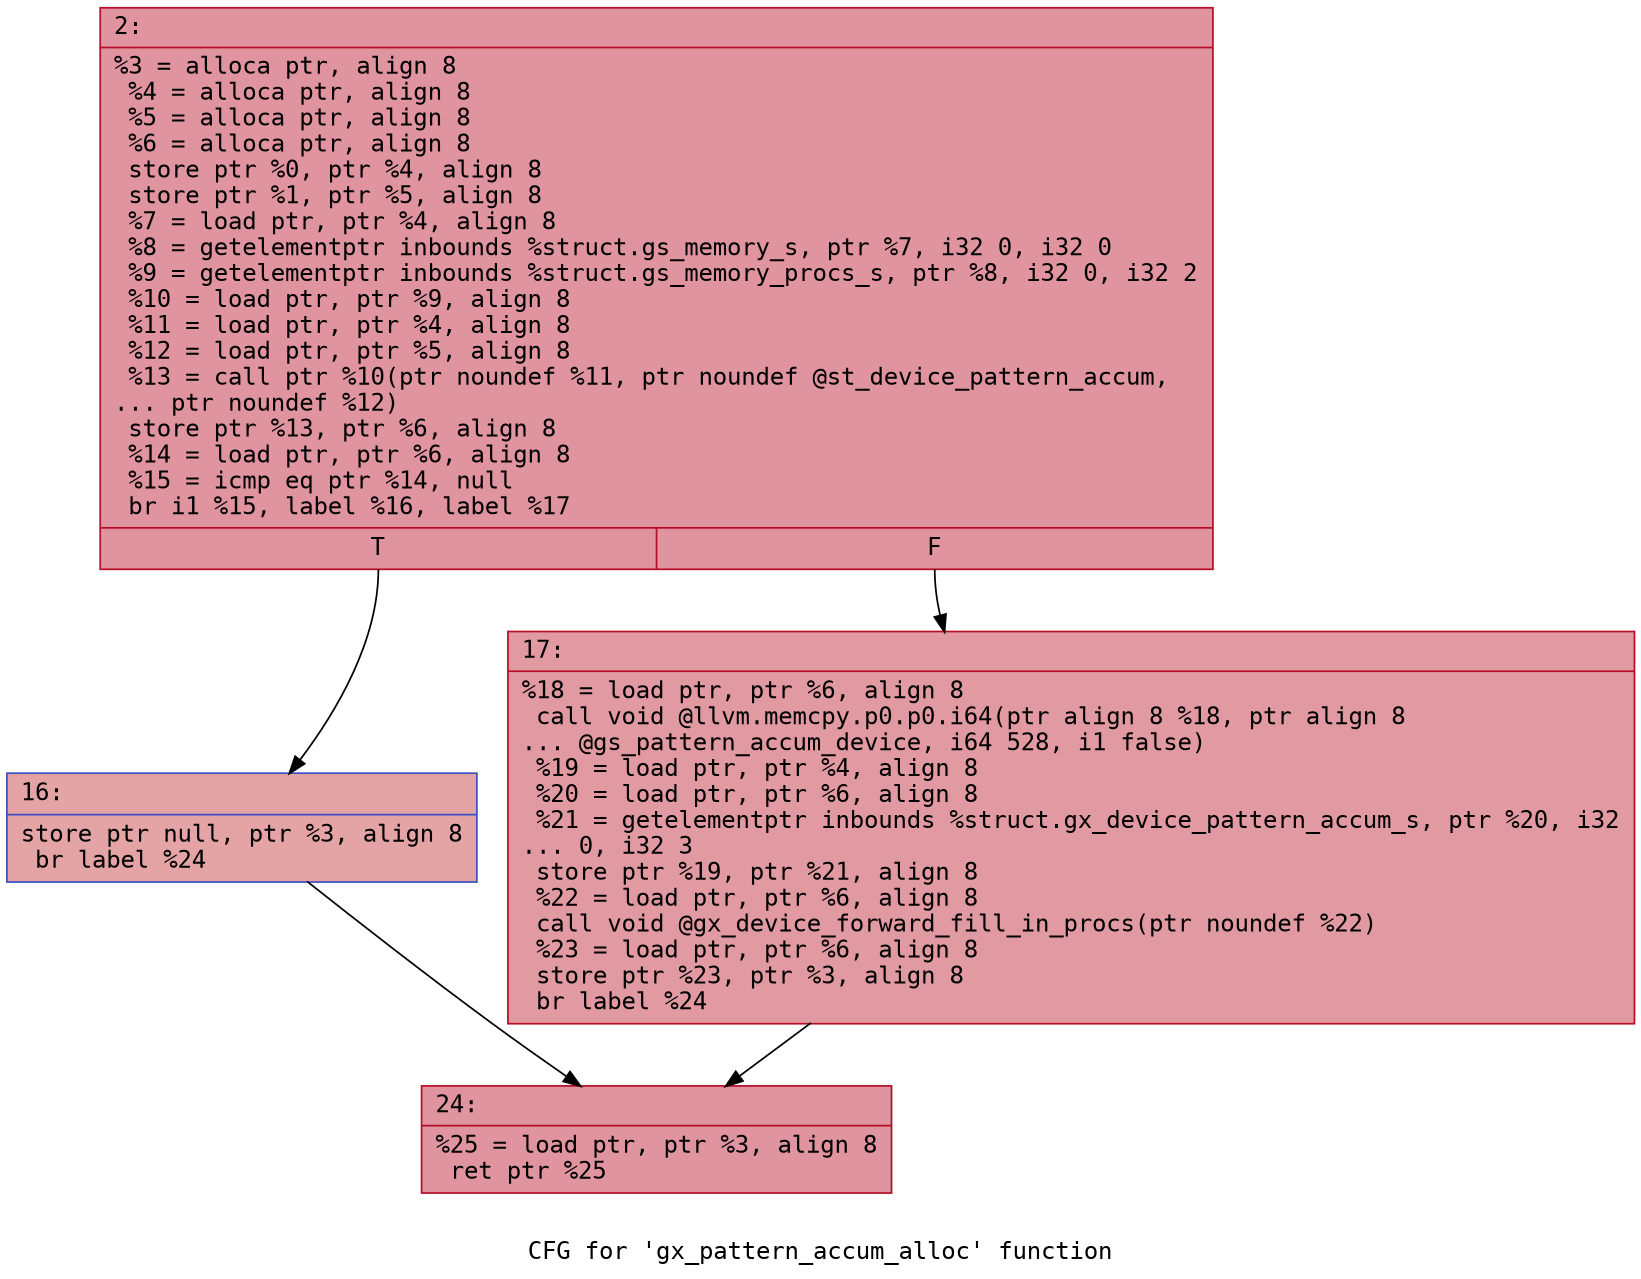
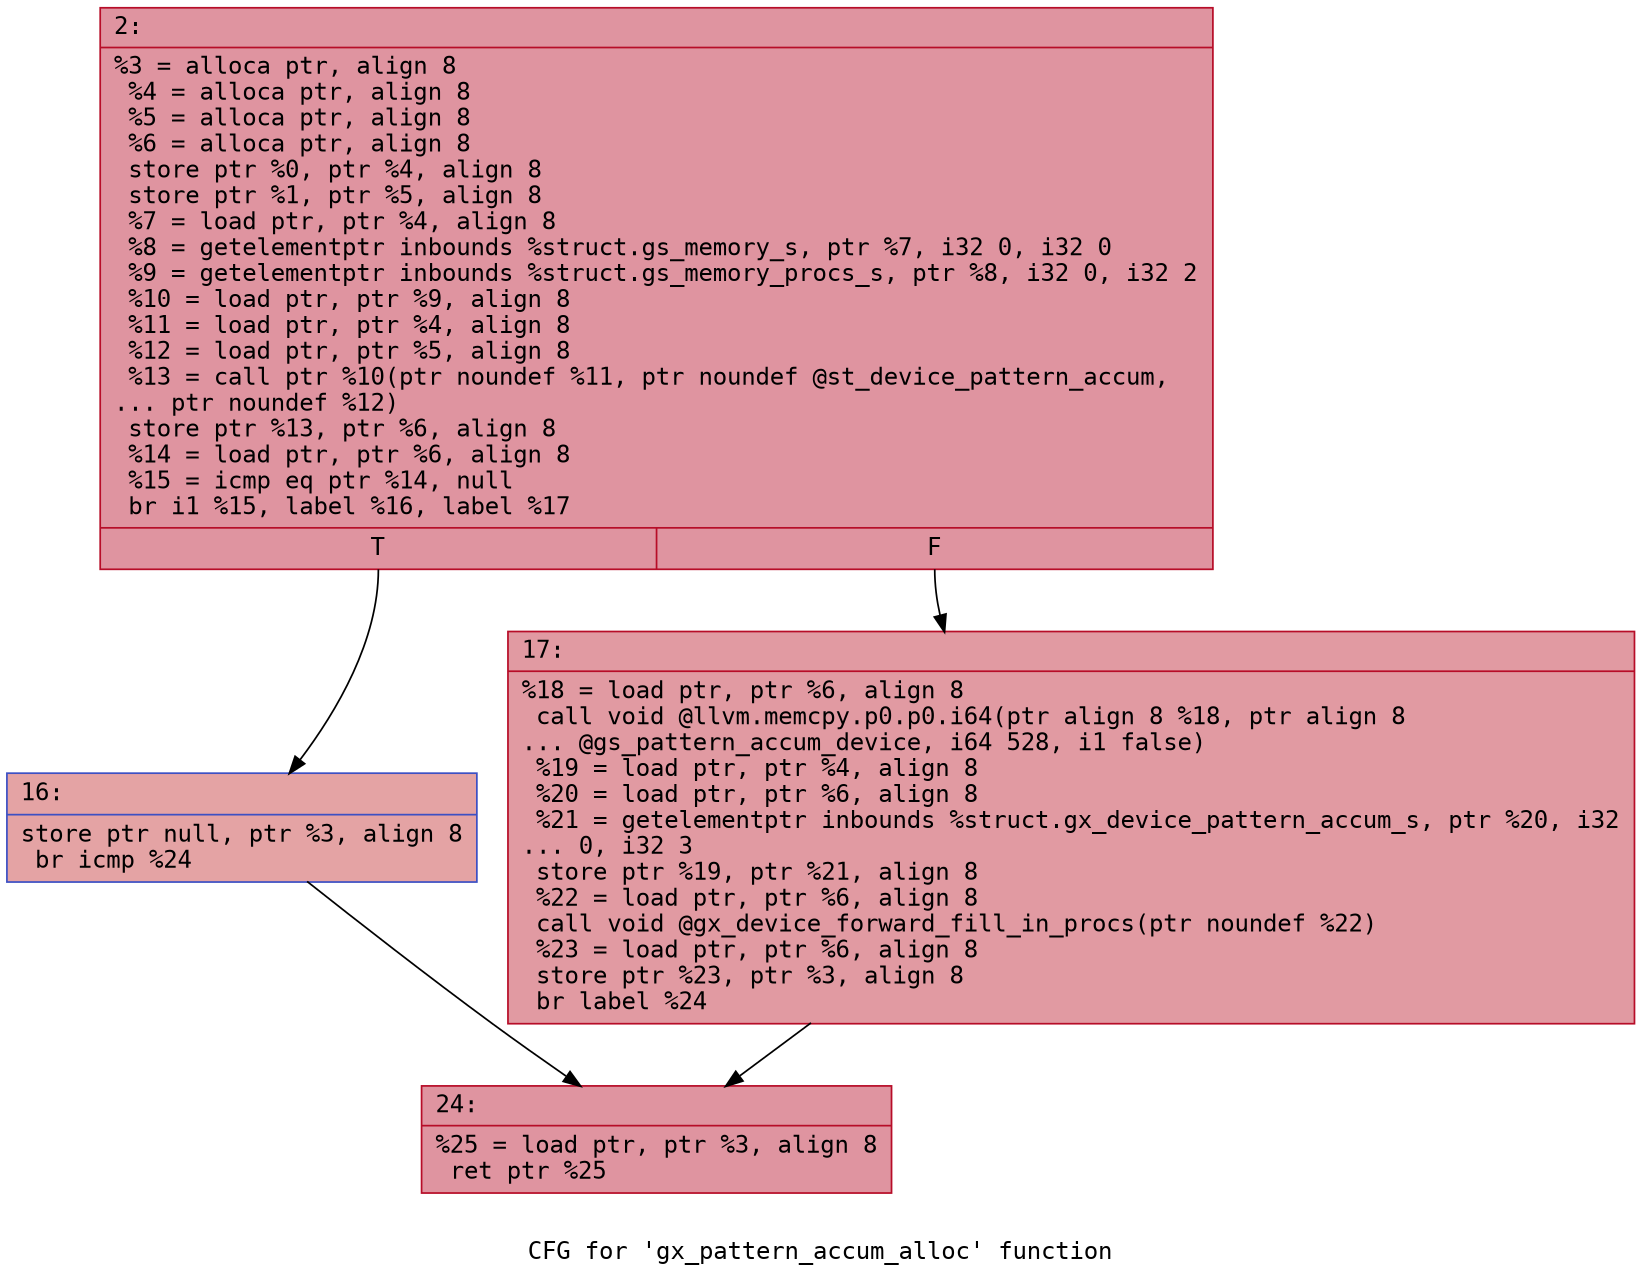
node "16:": text "br label %24" -> "br icmp %24"
